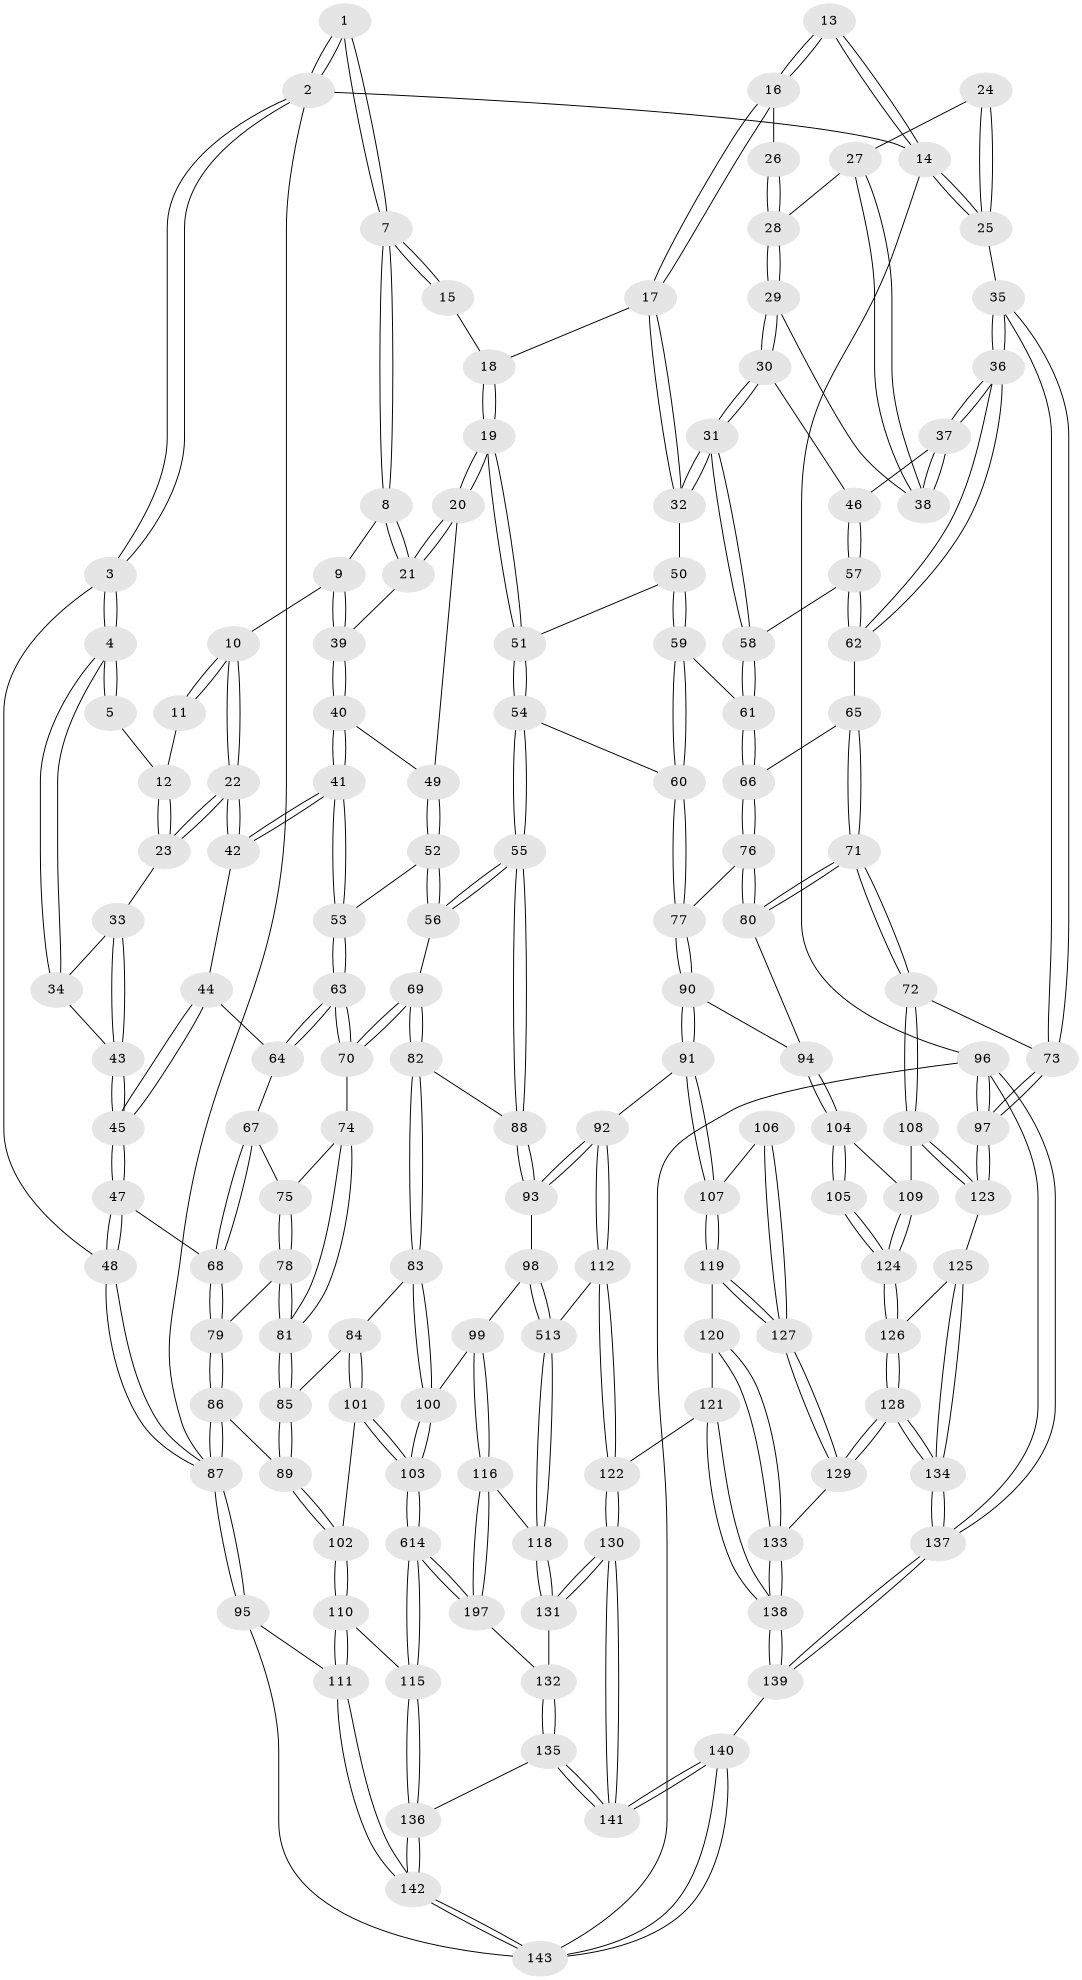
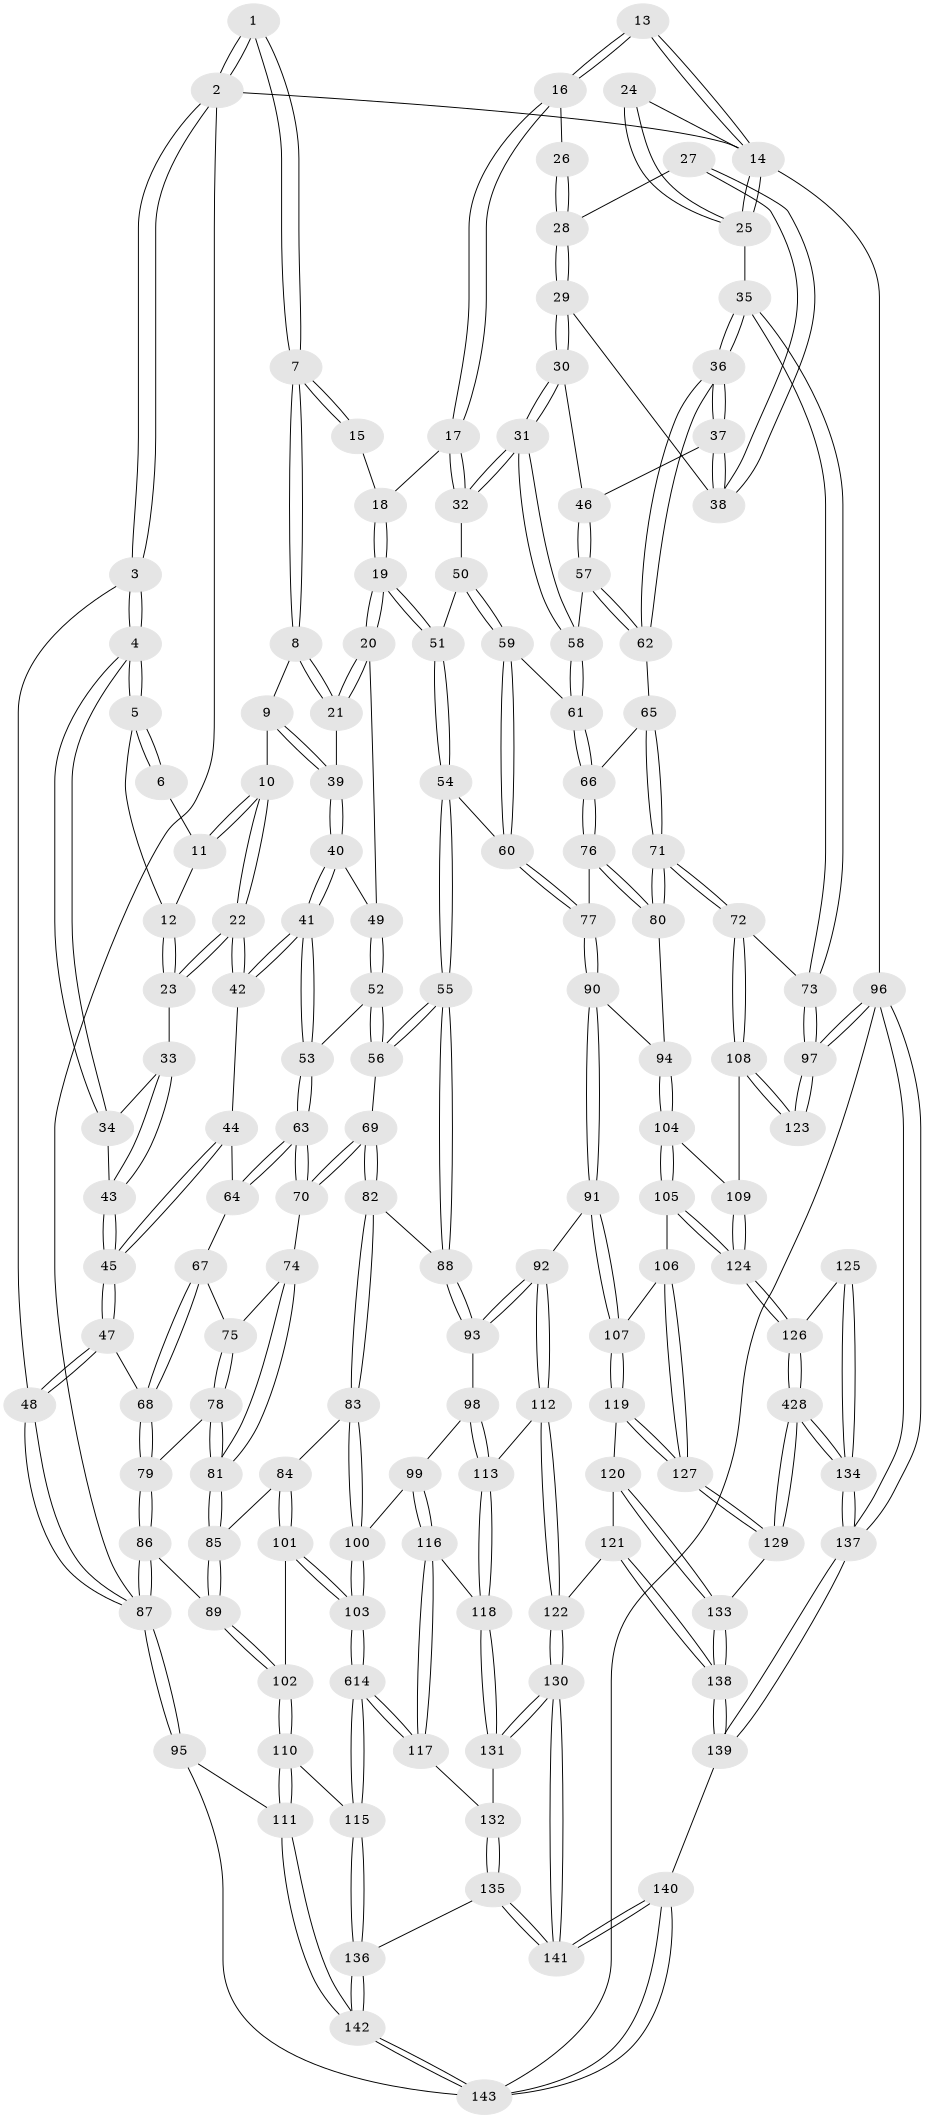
edge "24" -- "27": now "24" -- "14"
node "6": added
edge "105" -- "106": added
edge "123" -- "125": removed
node "513": label "513" -> "113"
node "128": label "128" -> "428"
node "197": label "197" -> "117"
